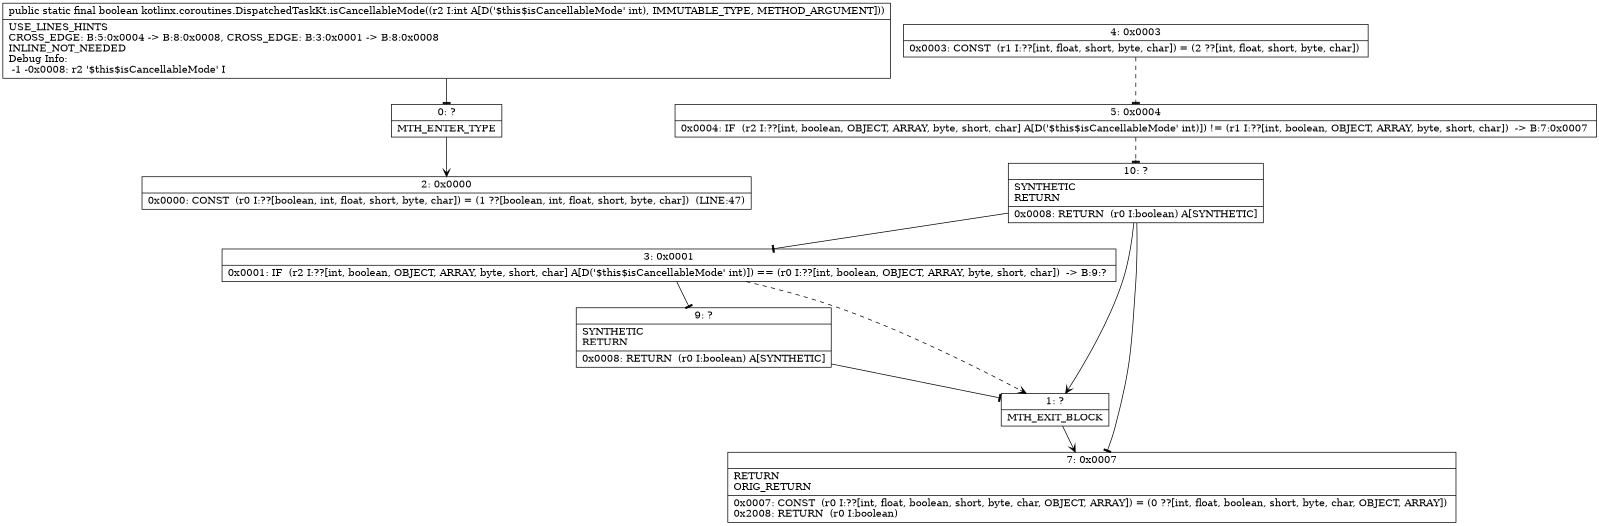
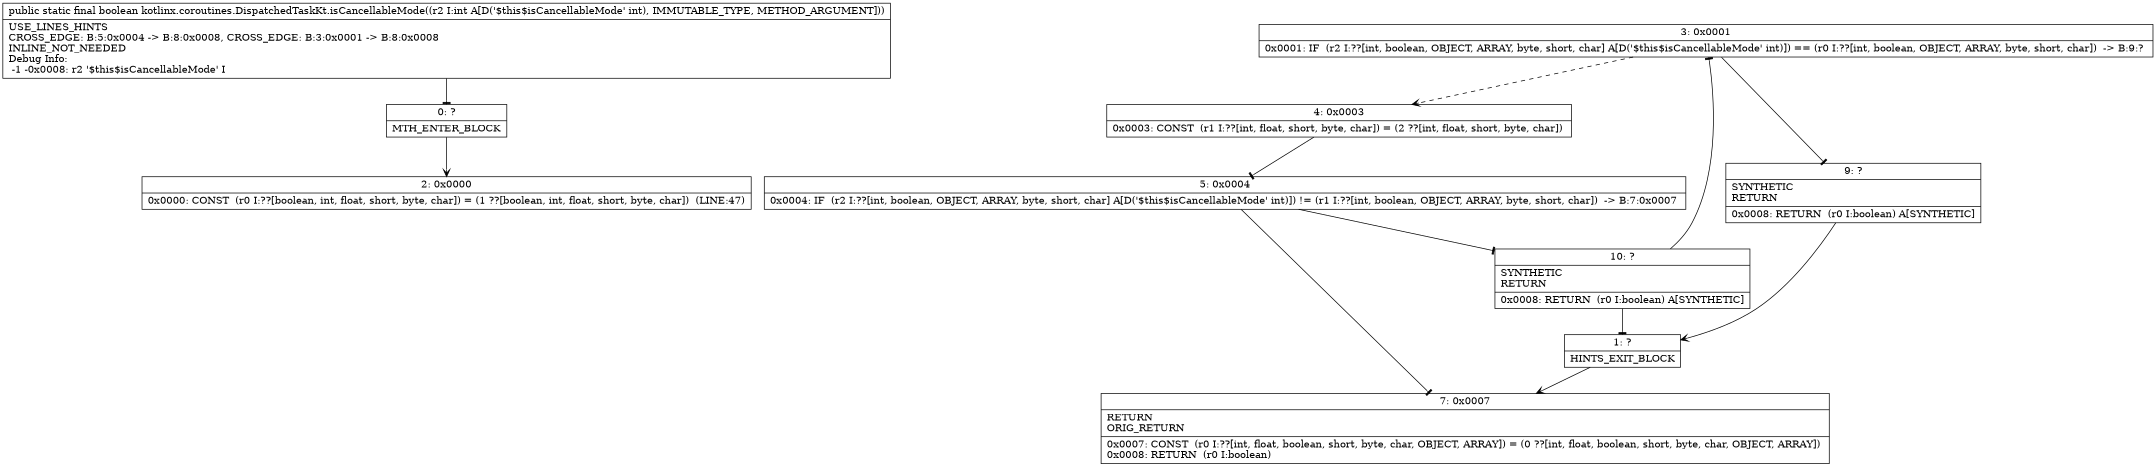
edge "4: 0x0003" -> "5: 0x0004": style dashed -> solid
node "0: ?": text "MTH_ENTER_TYPE" -> "MTH_ENTER_BLOCK"
edge "5: 0x0004" -> "10: ?": style dashed -> solid
edge "10: ?" -> "1: ?": arrowhead vee -> tee
edge "3: 0x0001" -> "1: ?": now "3: 0x0001" -> "4: 0x0003"
edge "10: ?" -> "7: 0x0007": now "5: 0x0004" -> "7: 0x0007"
edge "9: ?" -> "1: ?": arrowhead tee -> vee
node "1: ?": text "MTH_EXIT_BLOCK" -> "HINTS_EXIT_BLOCK"
node "7: 0x0007": text "0x2008: RETURN  (r0 I:boolean)" -> "0x0008: RETURN  (r0 I:boolean)"
